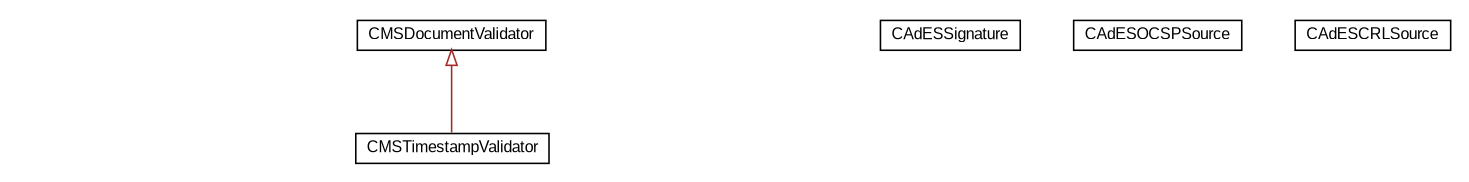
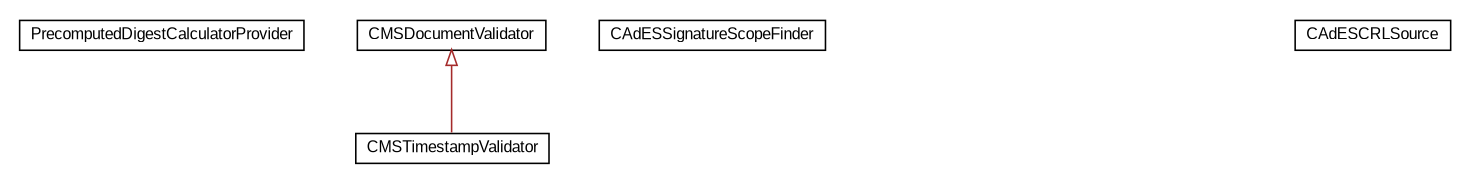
node "PrecomputedDigestCalculatorProvider": added
node "CAdESSignatureScopeFinder": added
node "CAdESSignature": removed
node "CAdESOCSPSource": removed
